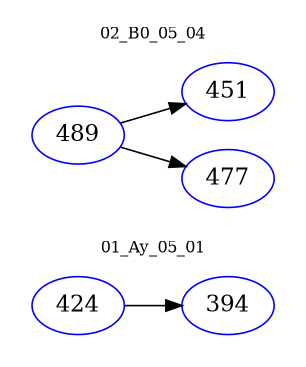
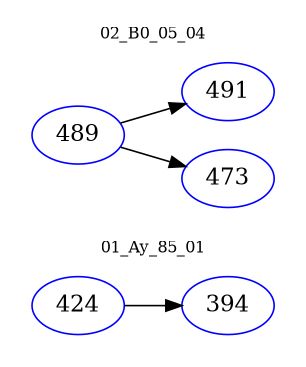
node "451": label "451" -> "491"
node "477": label "477" -> "473"
cluster "01_Ay_05_01": label "01_Ay_05_01" -> "01_Ay_85_01"
